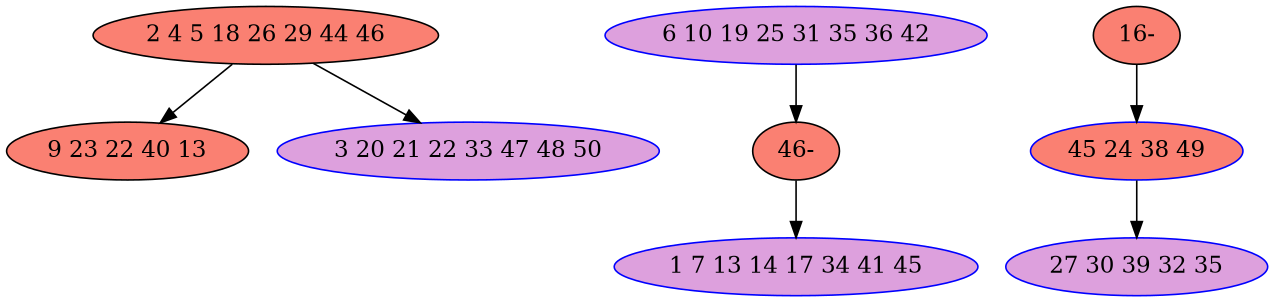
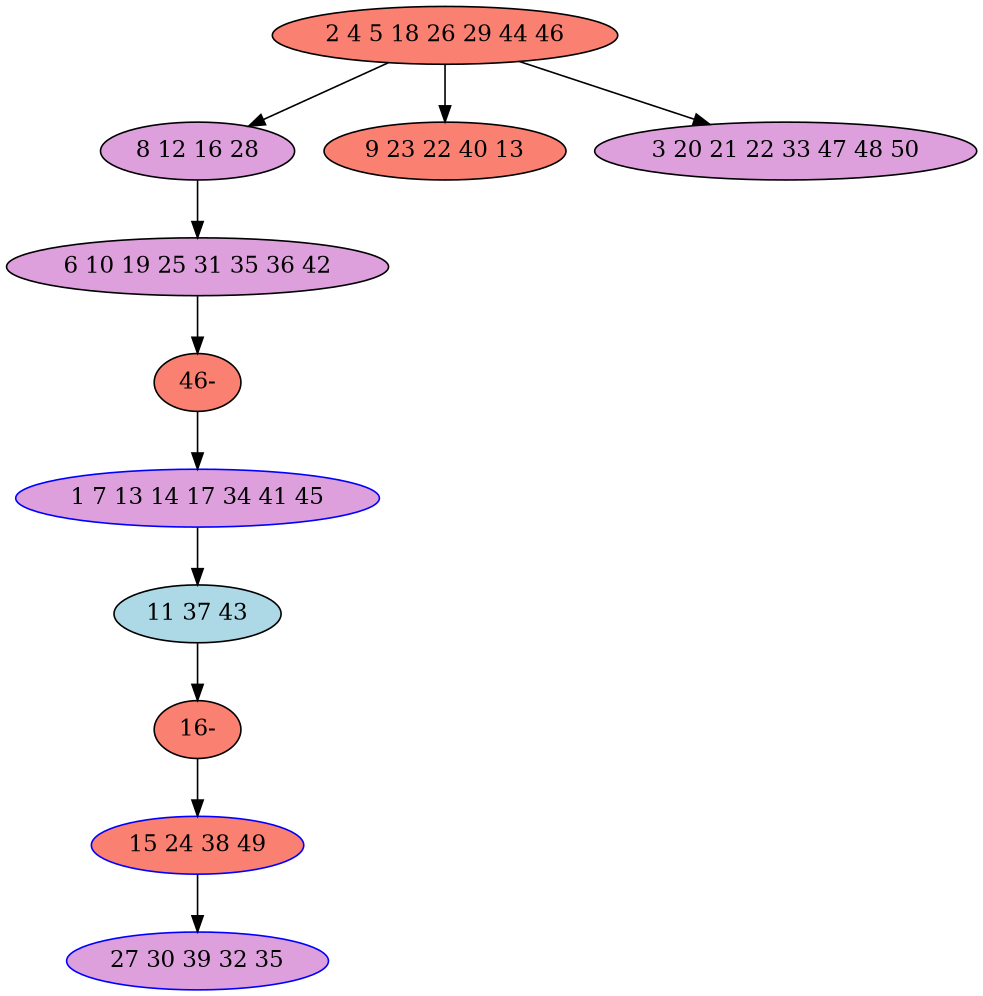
node "6 10 19 25 31 35 36 42": color blue -> black
node "8 12 16 28": added
node "3 20 21 22 33 47 48 50": color blue -> black
node "45 24 38 49": label "45 24 38 49" -> "15 24 38 49"
node "11 37 43": added
